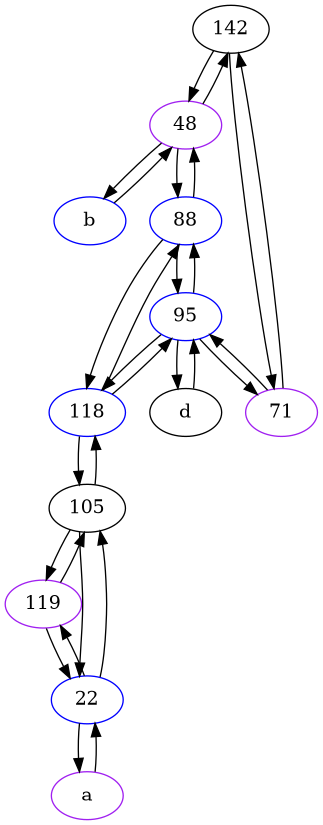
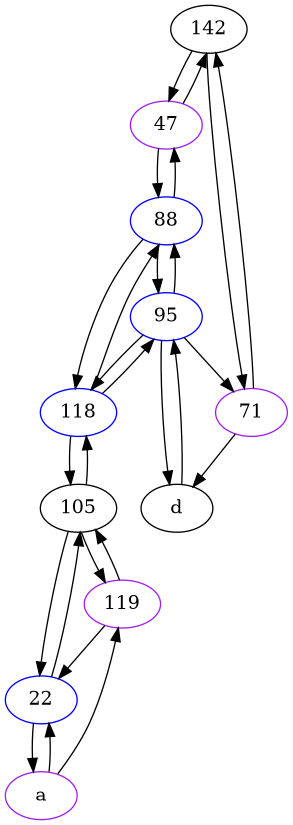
node "48": label "48" -> "47"
node "b": removed
edge "71" -> "95": now "71" -> "d"
edge "22" -> "119": now "a" -> "119"
